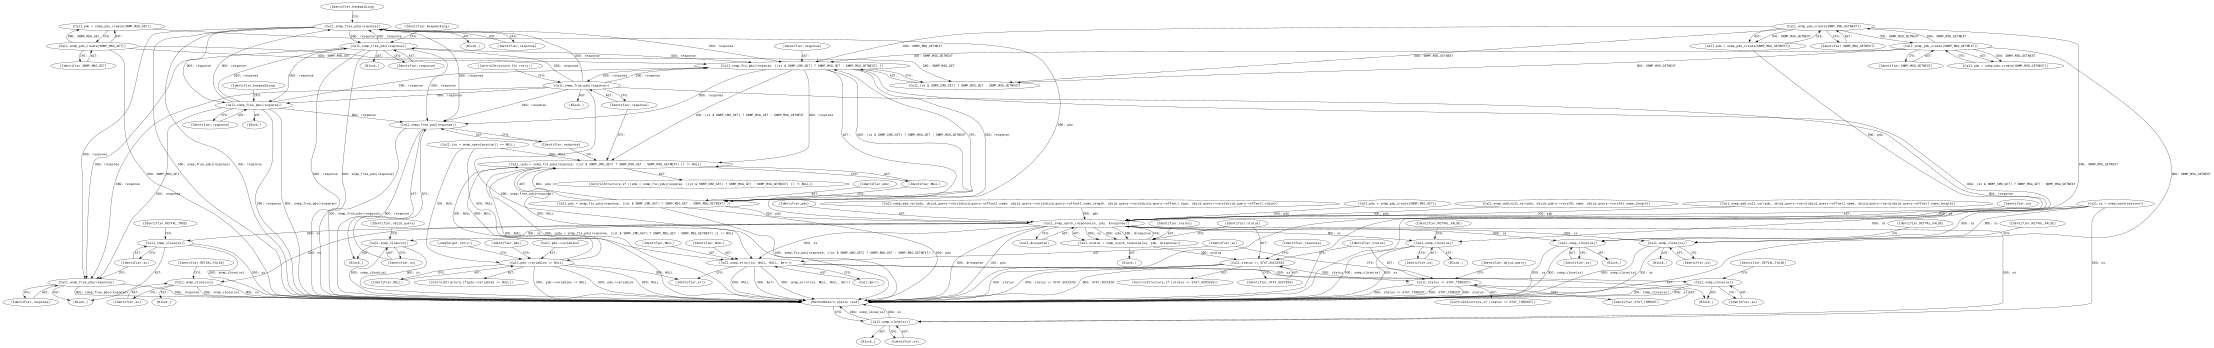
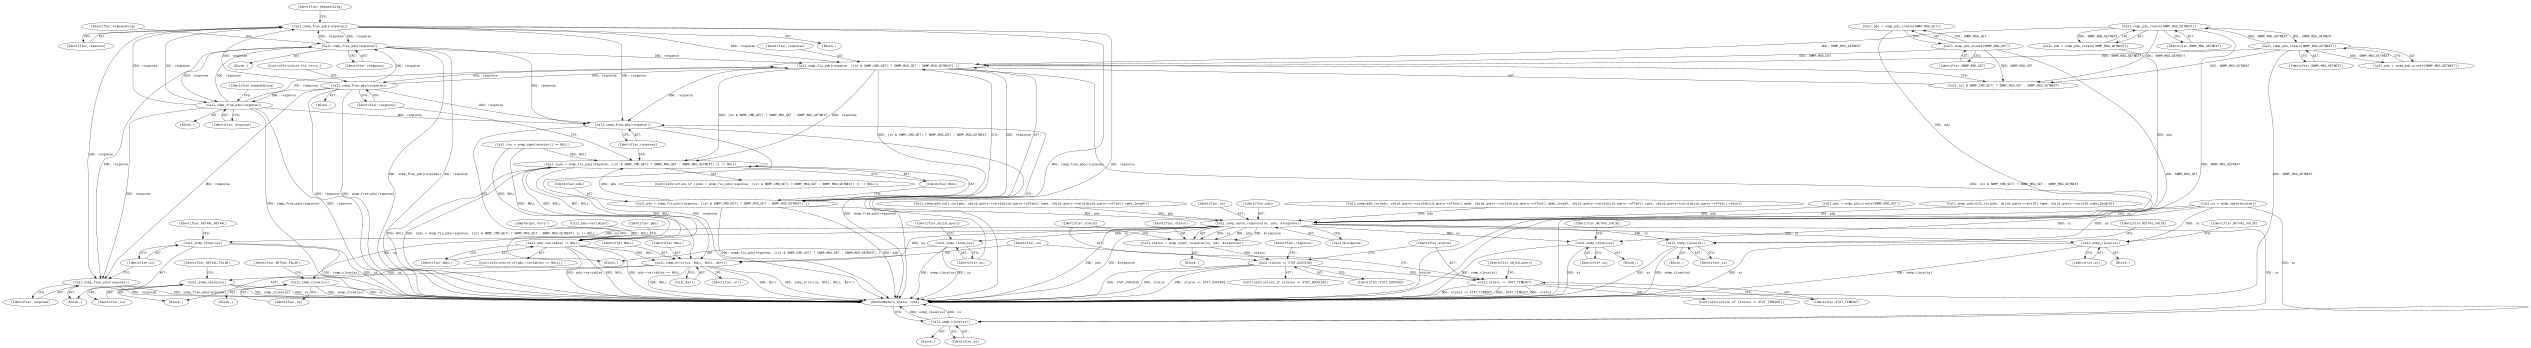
node "(Identifier,RETVAL_TRUE)": label "(Identifier,RETVAL_TRUE)" -> "(Identifier,RETVAL_RETVAL)"
edge "(Call,status = snmp_synch_response(ss, pdu, &response))" -> "(Call,snmp_synch_response(ss, pdu, &response))": removed, label "CFG:"
edge "(Call,pdu->variables)" -> "(Call,pdu->variables == NULL)": label "AST: " -> "DDG: NULL"
edge "(Call,pdu->variables == NULL)" -> "(Identifier,err)": now "(Call,pdu->variables == NULL)" -> "(Call,snmp_error(ss, NULL, NULL, &err))"
